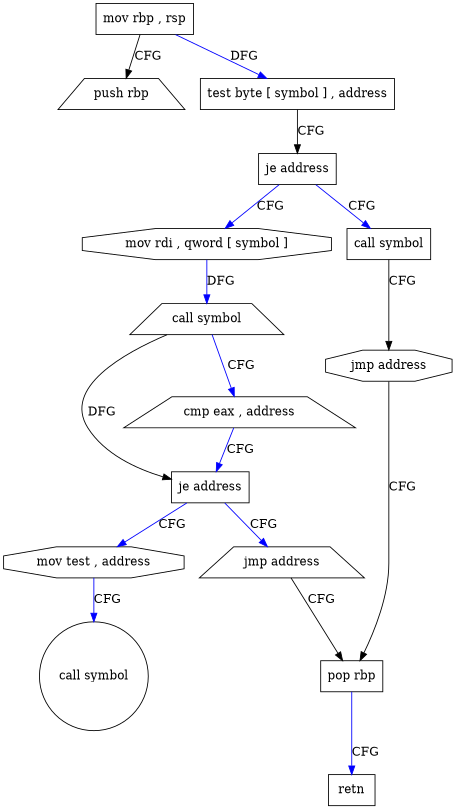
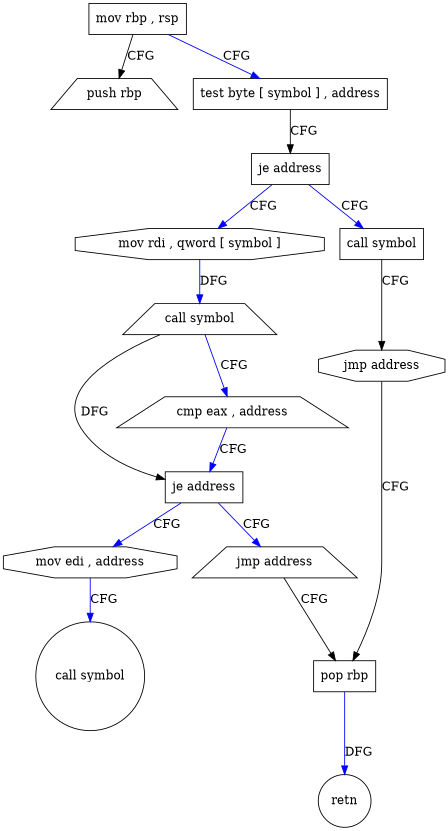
edge "mov rbp , rsp" -> "test byte [ symbol ] , address": label "DFG" -> "CFG"
node "mov test , address": label "mov test , address" -> "mov edi , address"
edge "pop rbp" -> "retn": label "CFG" -> "DFG"
node "retn": shape box -> circle
